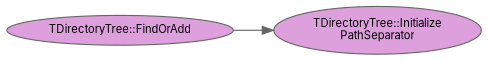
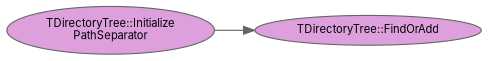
edge "TDirectoryTree::FindOrAdd" -> "TDirectoryTree::Initialize PathSeparator": reversed
